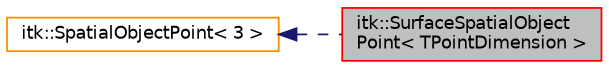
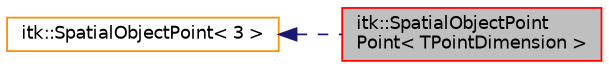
node "itk::SurfaceSpatialObject Point< TPointDimension >": label "itk::SurfaceSpatialObject Point< TPointDimension >" -> "itk::SpatialObjectPoint Point< TPointDimension >"
